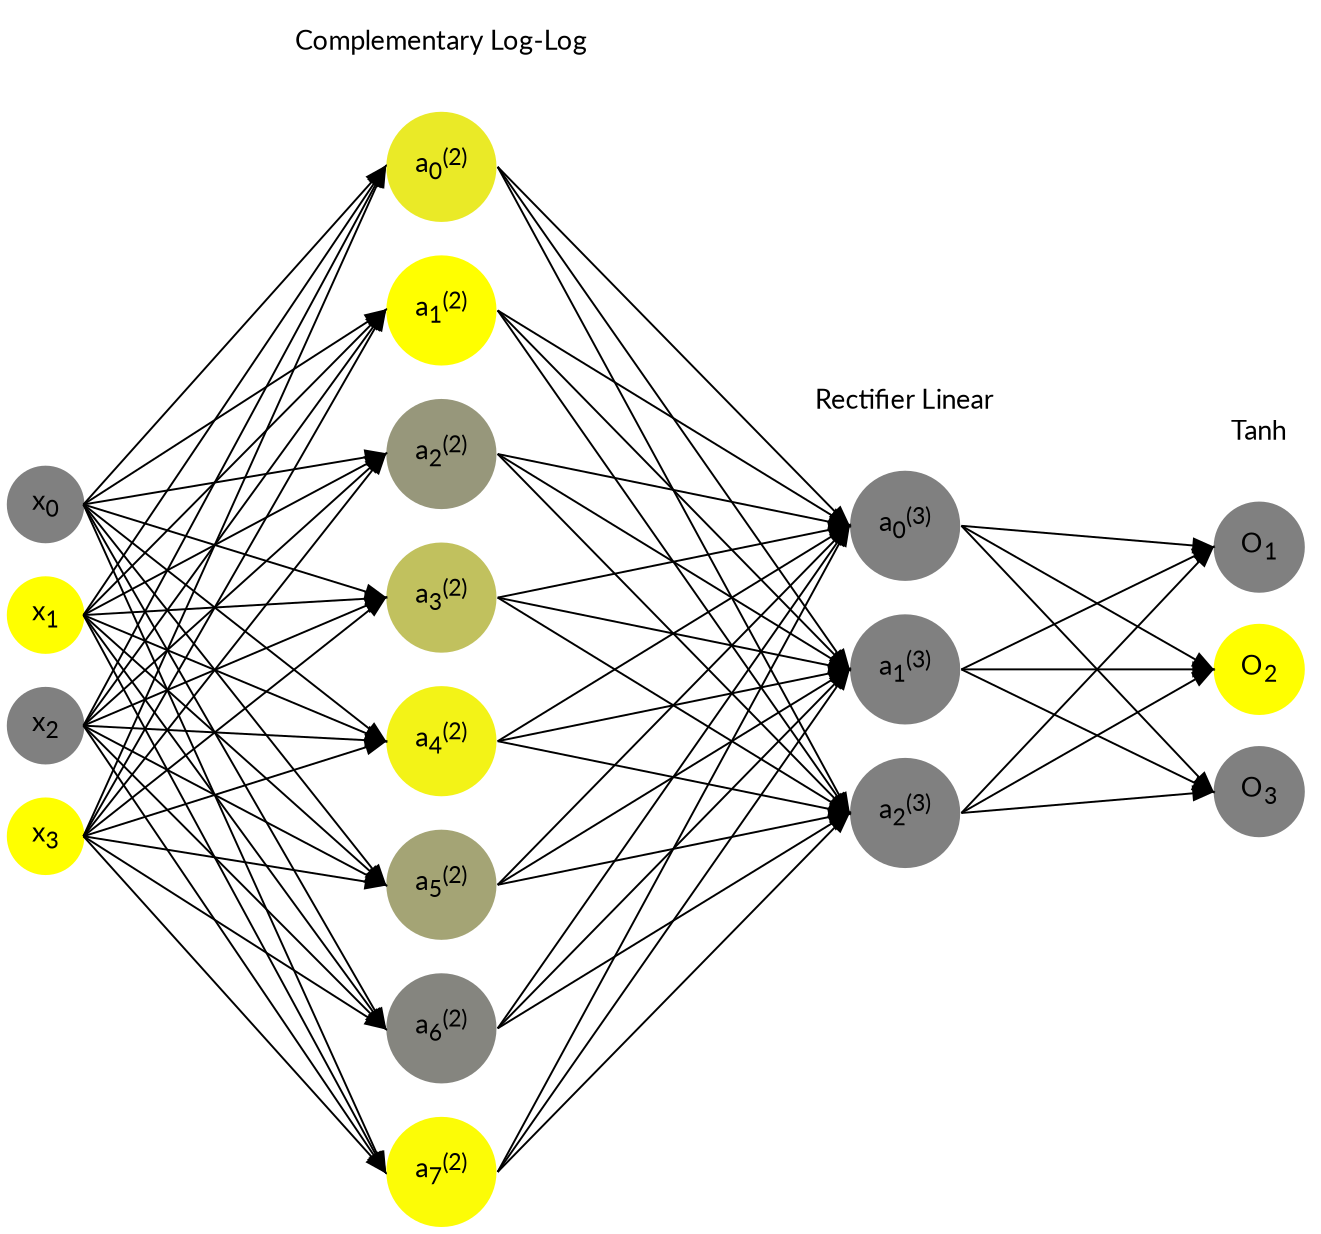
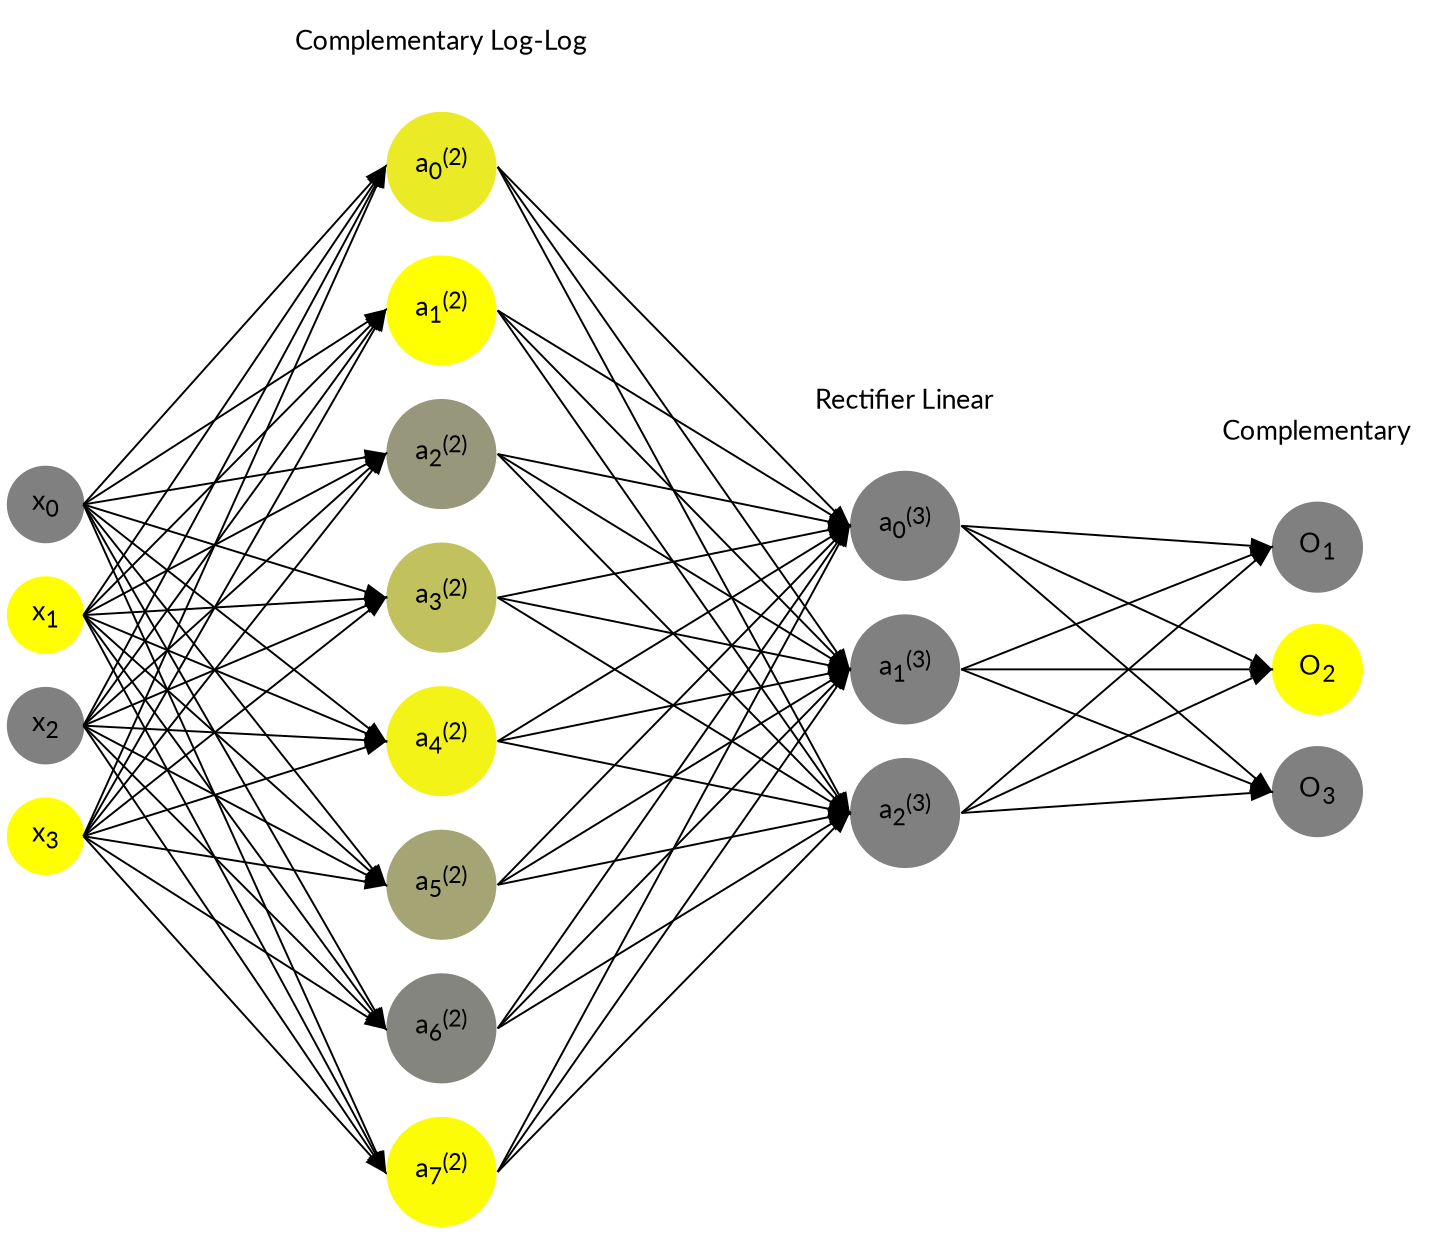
node "Tanh": label "Tanh" -> "Complementary"
